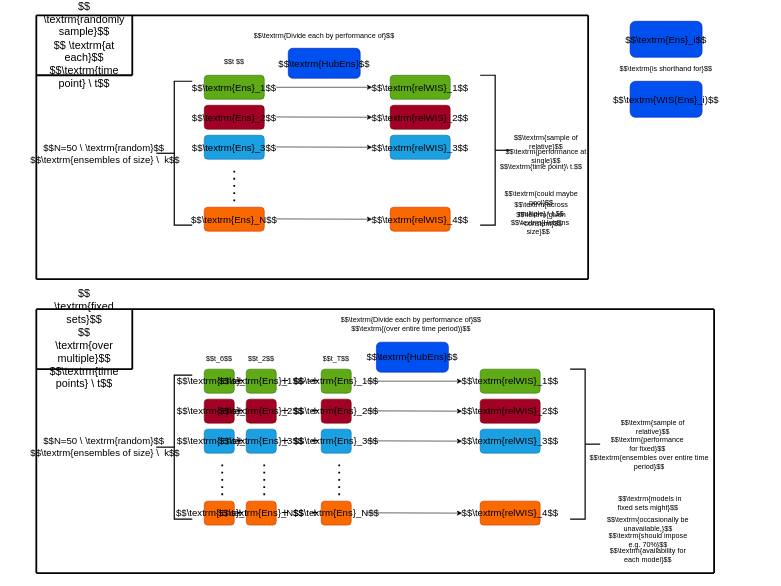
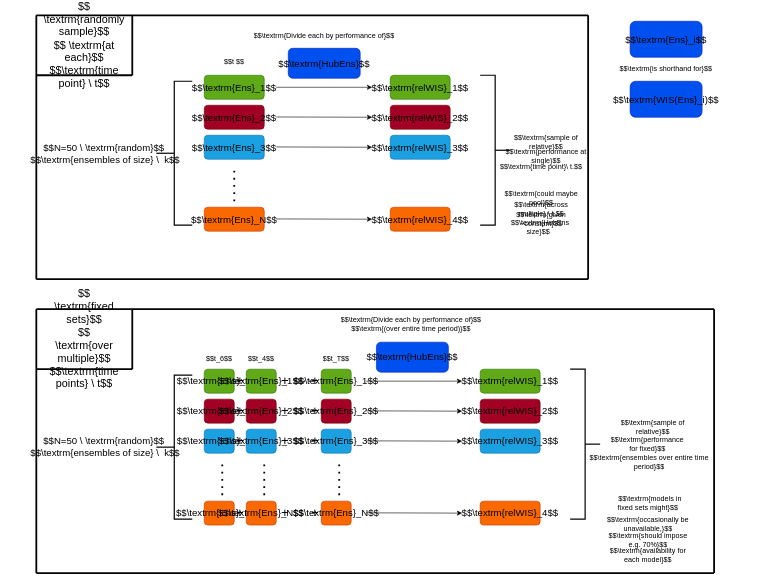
node "$$t_2$$": label "$$t_2$$" -> "$$t_4$$"
